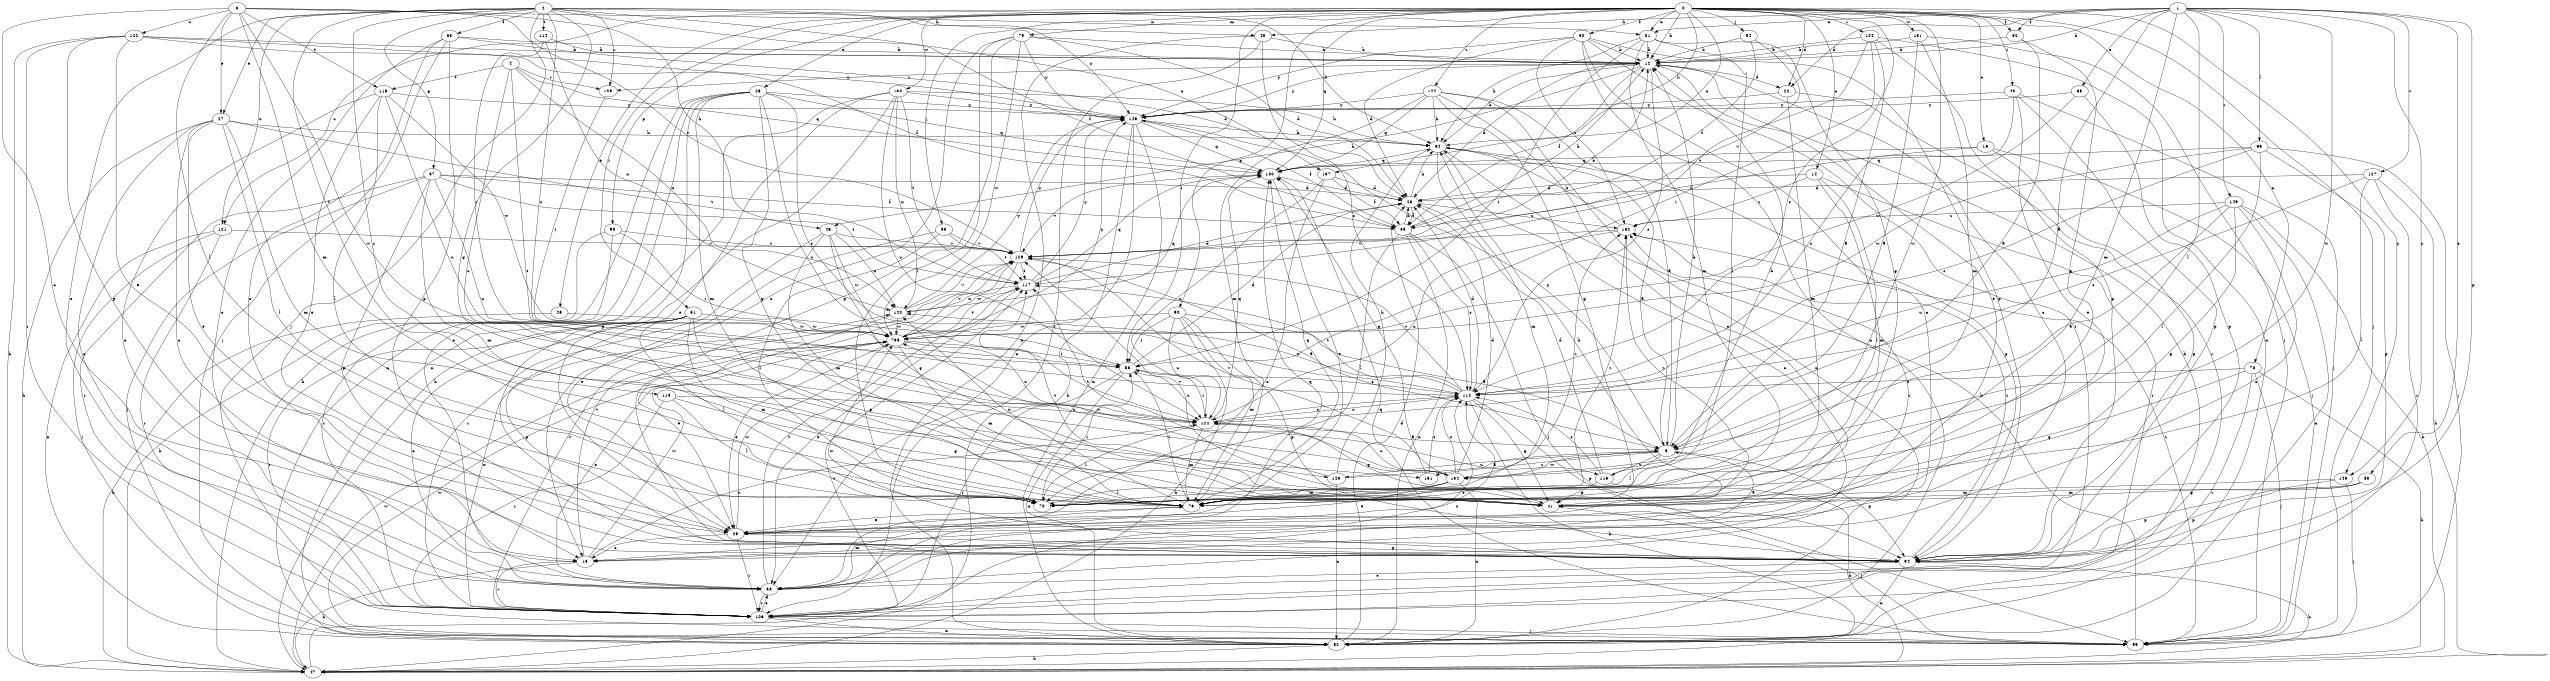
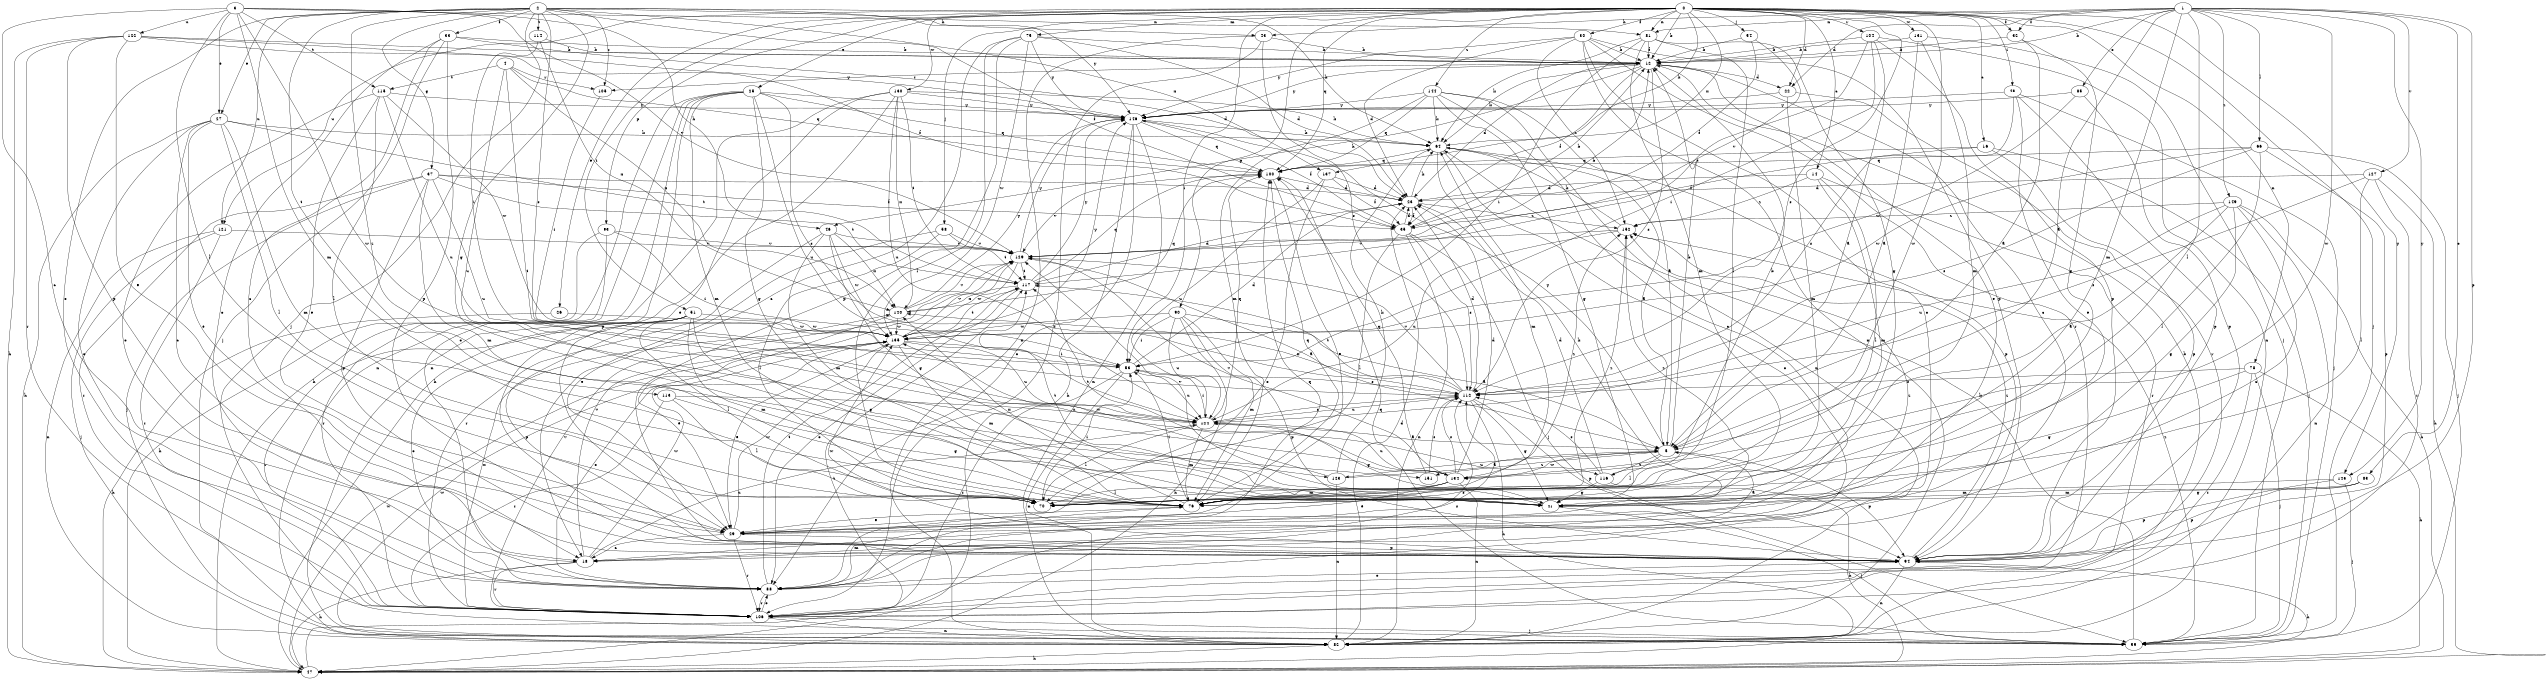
edge "81" -> "12": label "b" -> "f"
node "735": label "735" -> "135"
